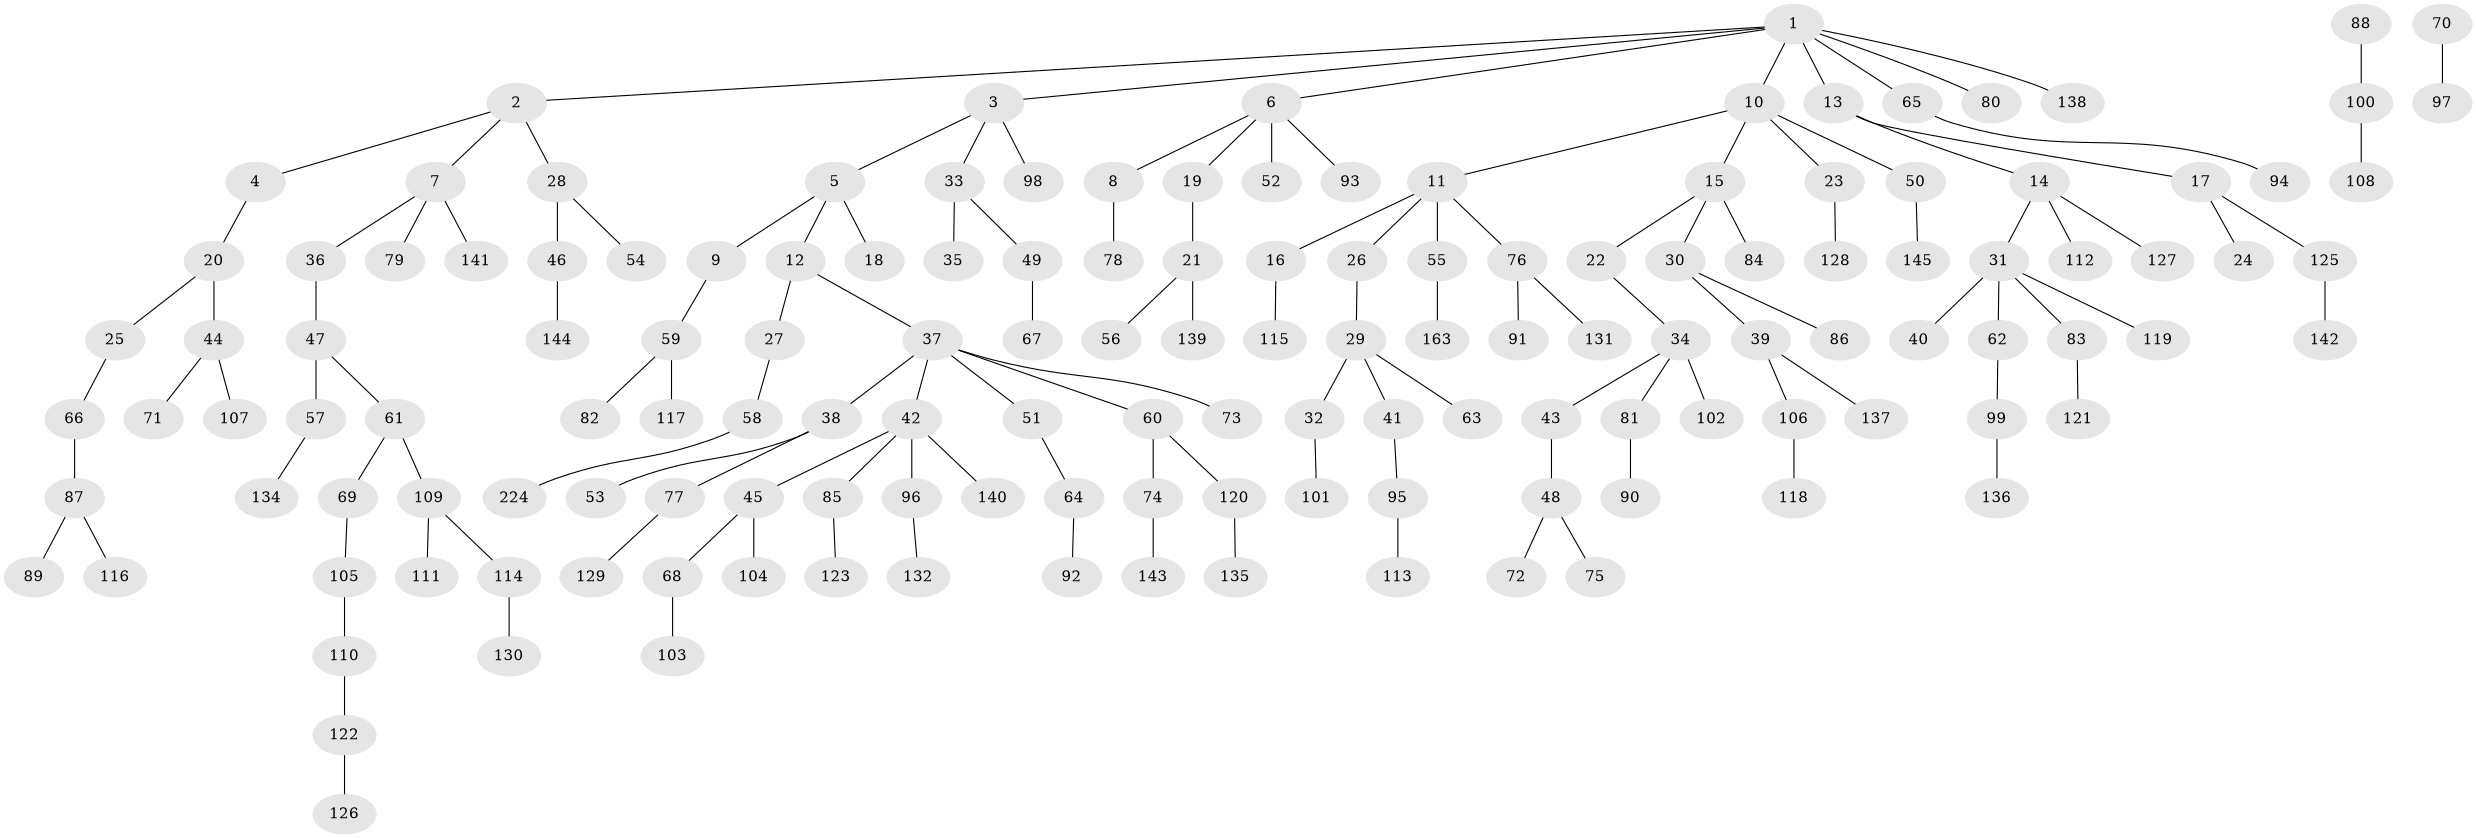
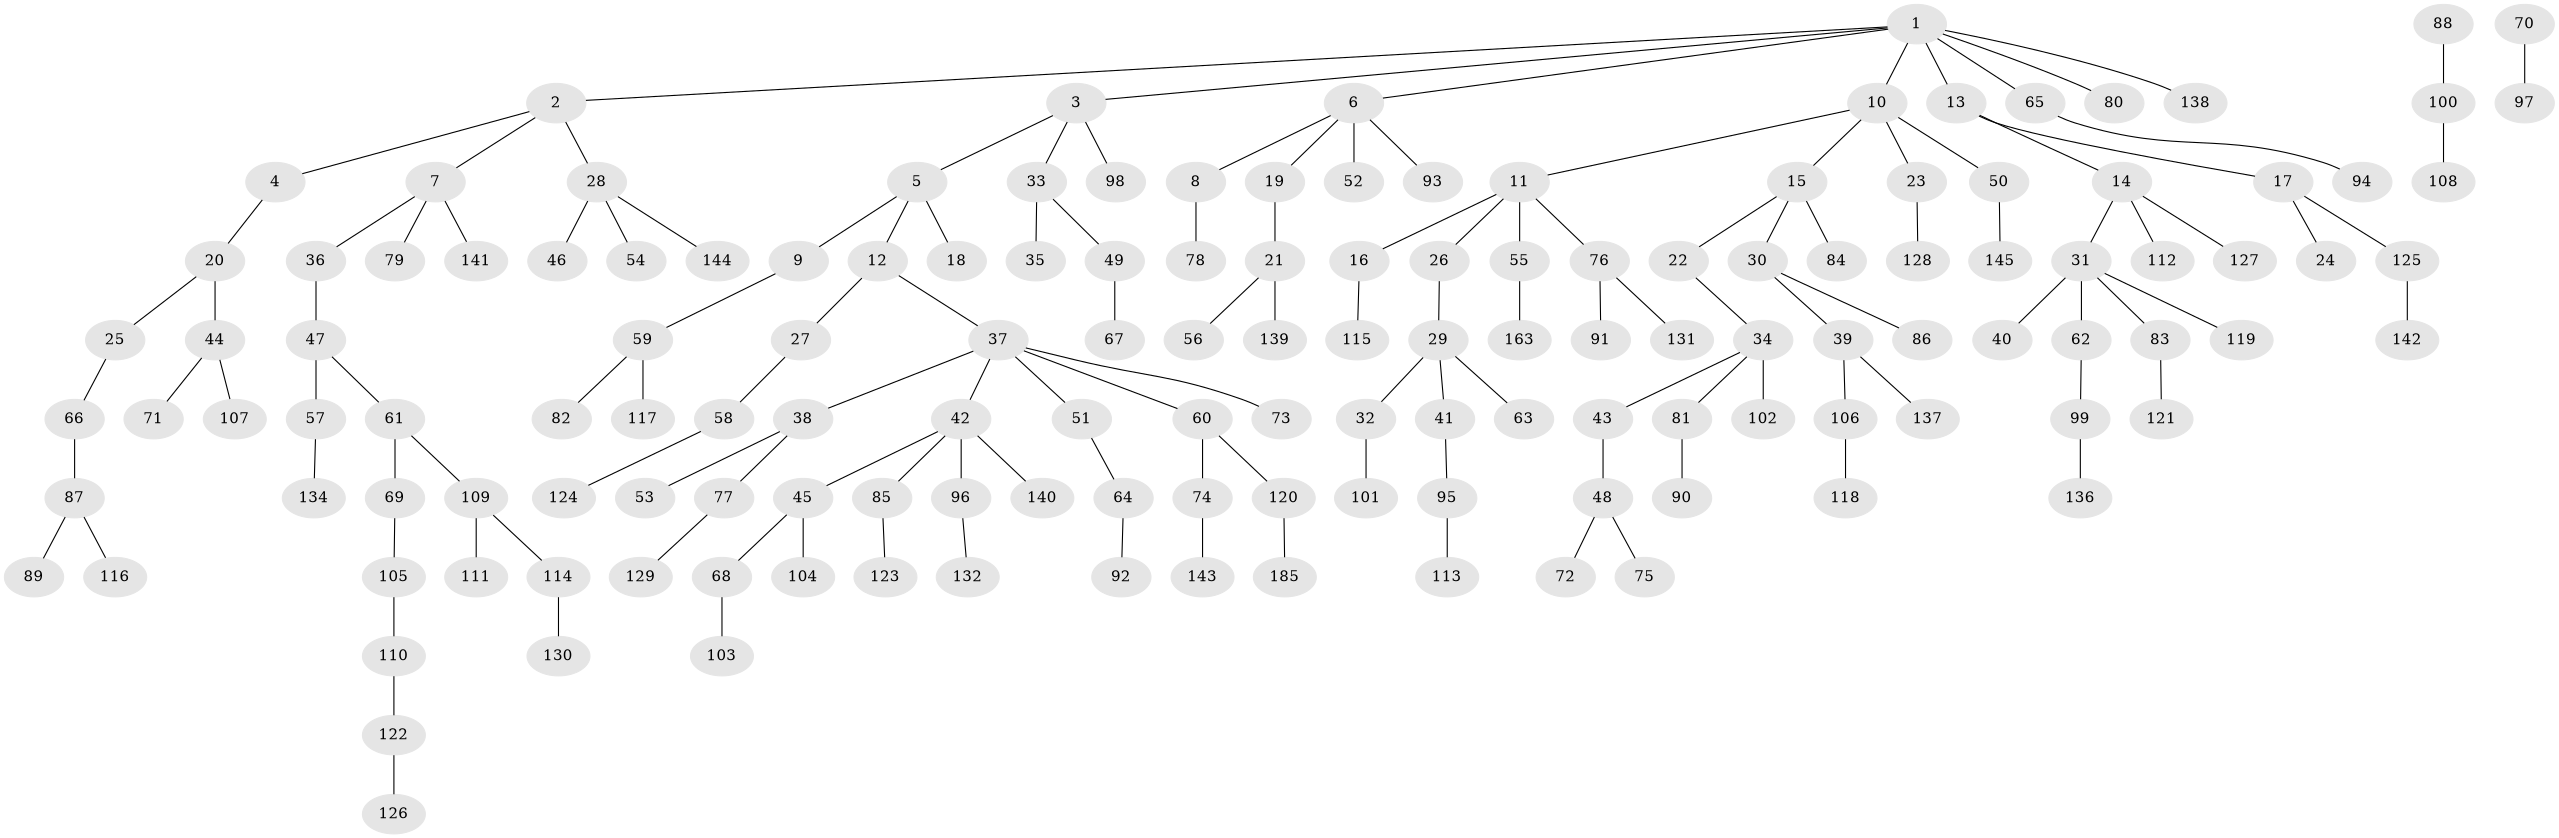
edge "46" -- "144": now "28" -- "144"
node "224": label "224" -> "124"
node "135": label "135" -> "185"
